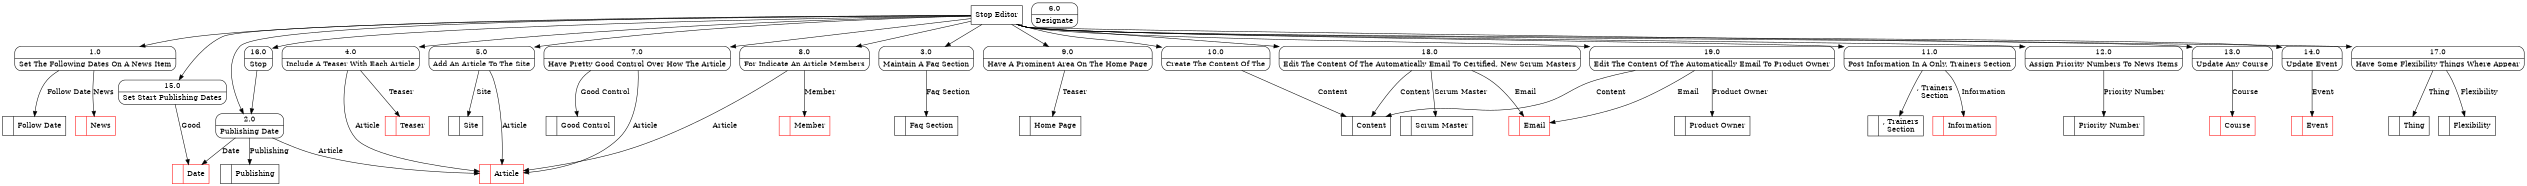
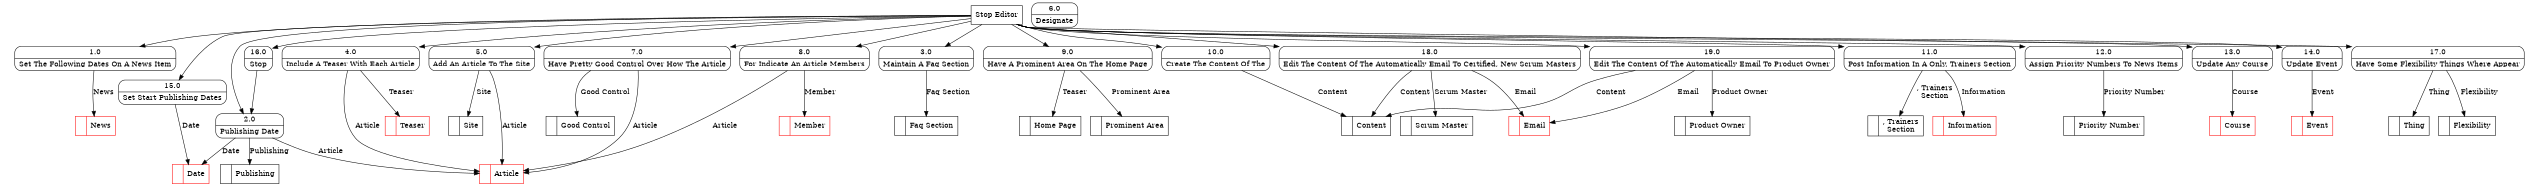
node "Follow Date": removed
edge "15.0" -> "Date": label "Good" -> "Date"
node "Prominent Area": added
